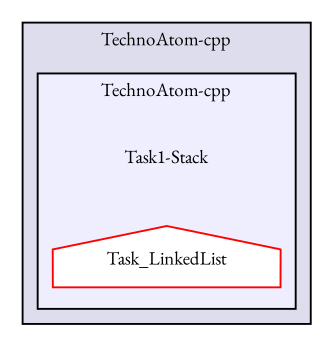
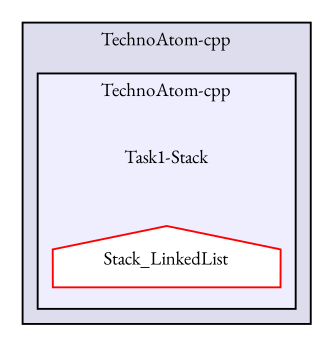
node "Task_LinkedList": label "Task_LinkedList" -> "Stack_LinkedList"
